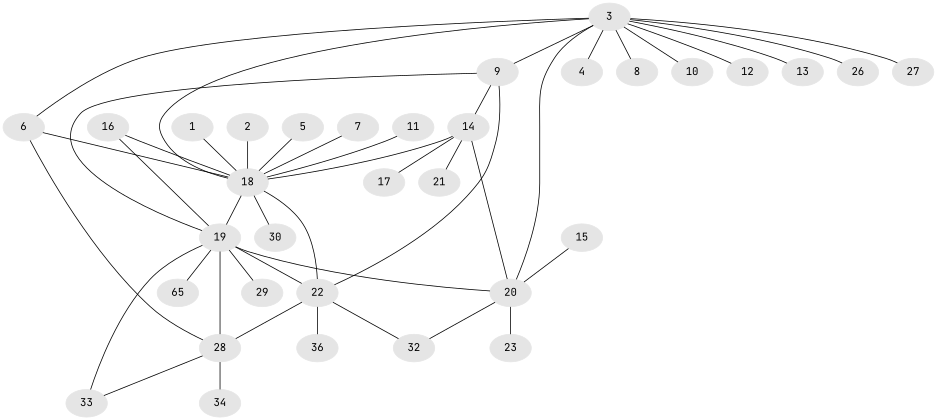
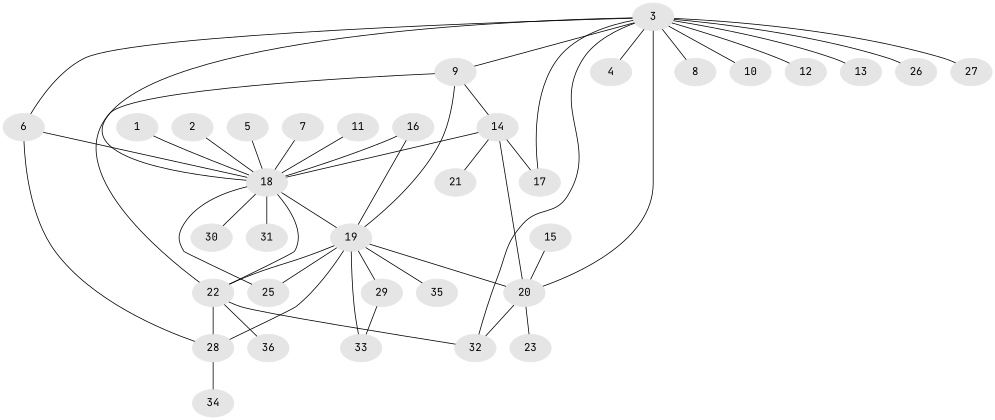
edge "3" -- "17": added
edge "3" -- "32": added
node "31": added
node "65": label "65" -> "35"
node "25": added
edge "28" -- "33": now "29" -- "33"
